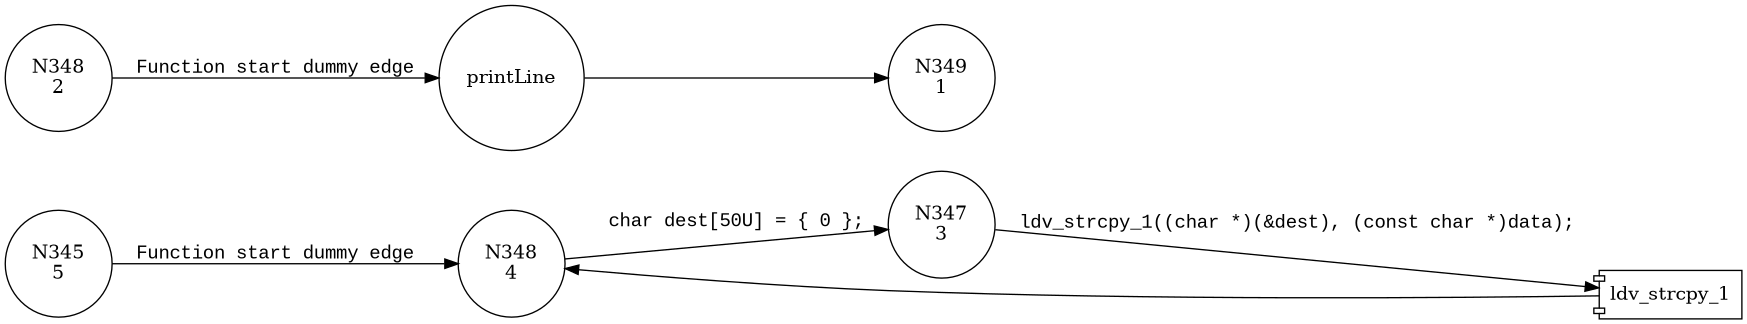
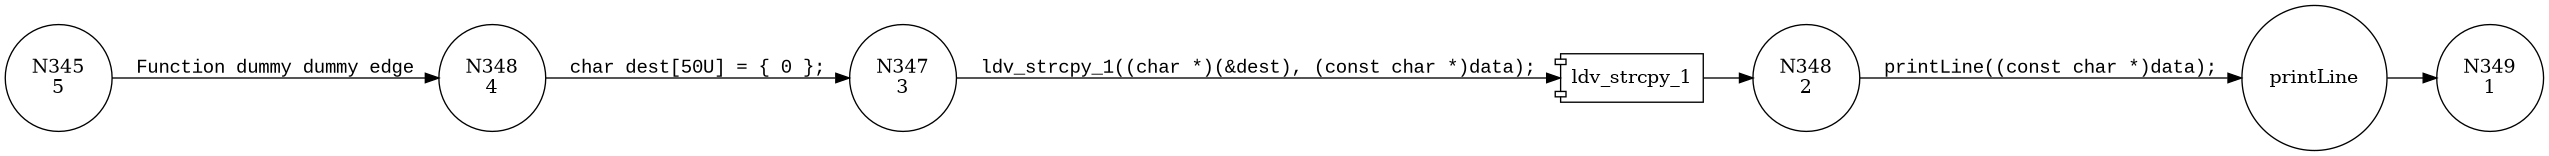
edge "N348 2" -> "printLine": label "Function start dummy edge" -> "printLine((const char *)data);"
edge "N345 5" -> "N348 4": label "Function start dummy edge" -> "Function dummy dummy edge"
edge "ldv_strcpy_1" -> "N348 4": now "ldv_strcpy_1" -> "N348 2"
